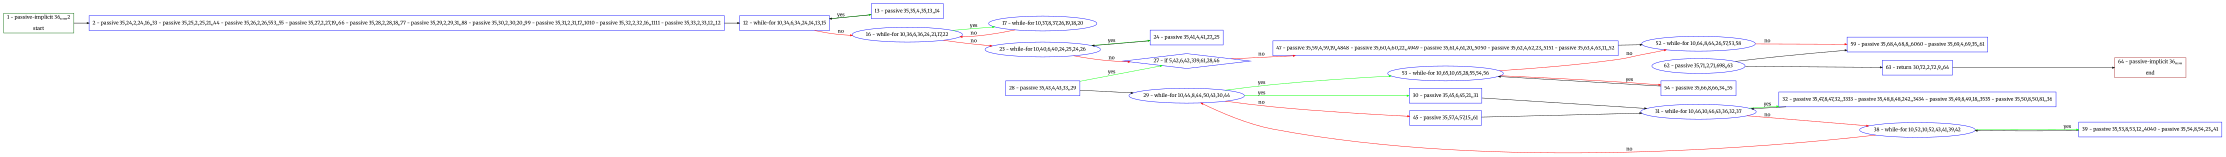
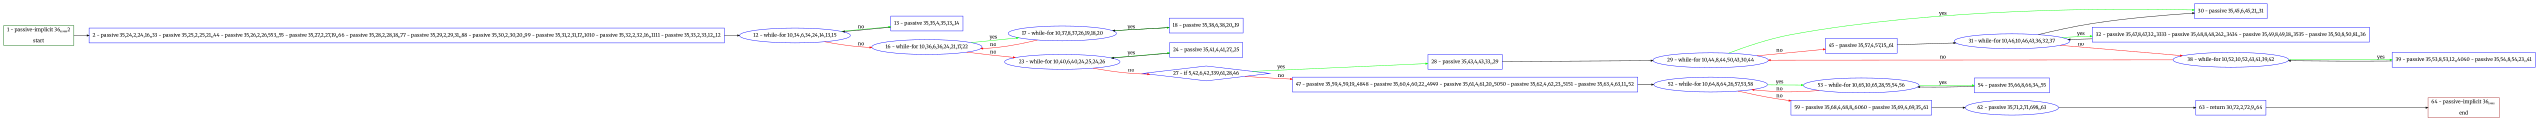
edge "12 - while-for 10,34,6,34,24,14,13,15" -> "13 - passive 35,35,4,35,13,,14": label "yes" -> "no"
node "12 - while-for 10,34,6,34,24,14,13,15": shape box -> ellipse
node "18 - passive 35,38,6,38,20,,19": added
edge "62 - passive 35,71,2,71,698,,63" -> "59 - passive 35,68,4,68,8,,6060 - passive 35,69,4,69,35,,61": reversed
edge "28 - passive 35,43,4,43,33,,29" -> "27 - if 5,42,6,42,339,61,28,46": reversed
edge "53 - while-for 10,65,10,65,28,55,54,56" -> "54 - passive 35,66,8,66,34,,55": color #ff0000 -> #00ff00
edge "29 - while-for 10,44,8,44,50,43,30,44" -> "53 - while-for 10,65,10,65,28,55,54,56": now "52 - while-for 10,64,8,64,26,57,53,58" -> "53 - while-for 10,65,10,65,28,55,54,56"
edge "30 - passive 35,45,6,45,21,,31" -> "31 - while-for 10,46,10,46,43,36,32,37": reversed
